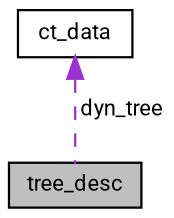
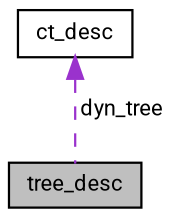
node "ct_data": label "ct_data" -> "ct_desc"
